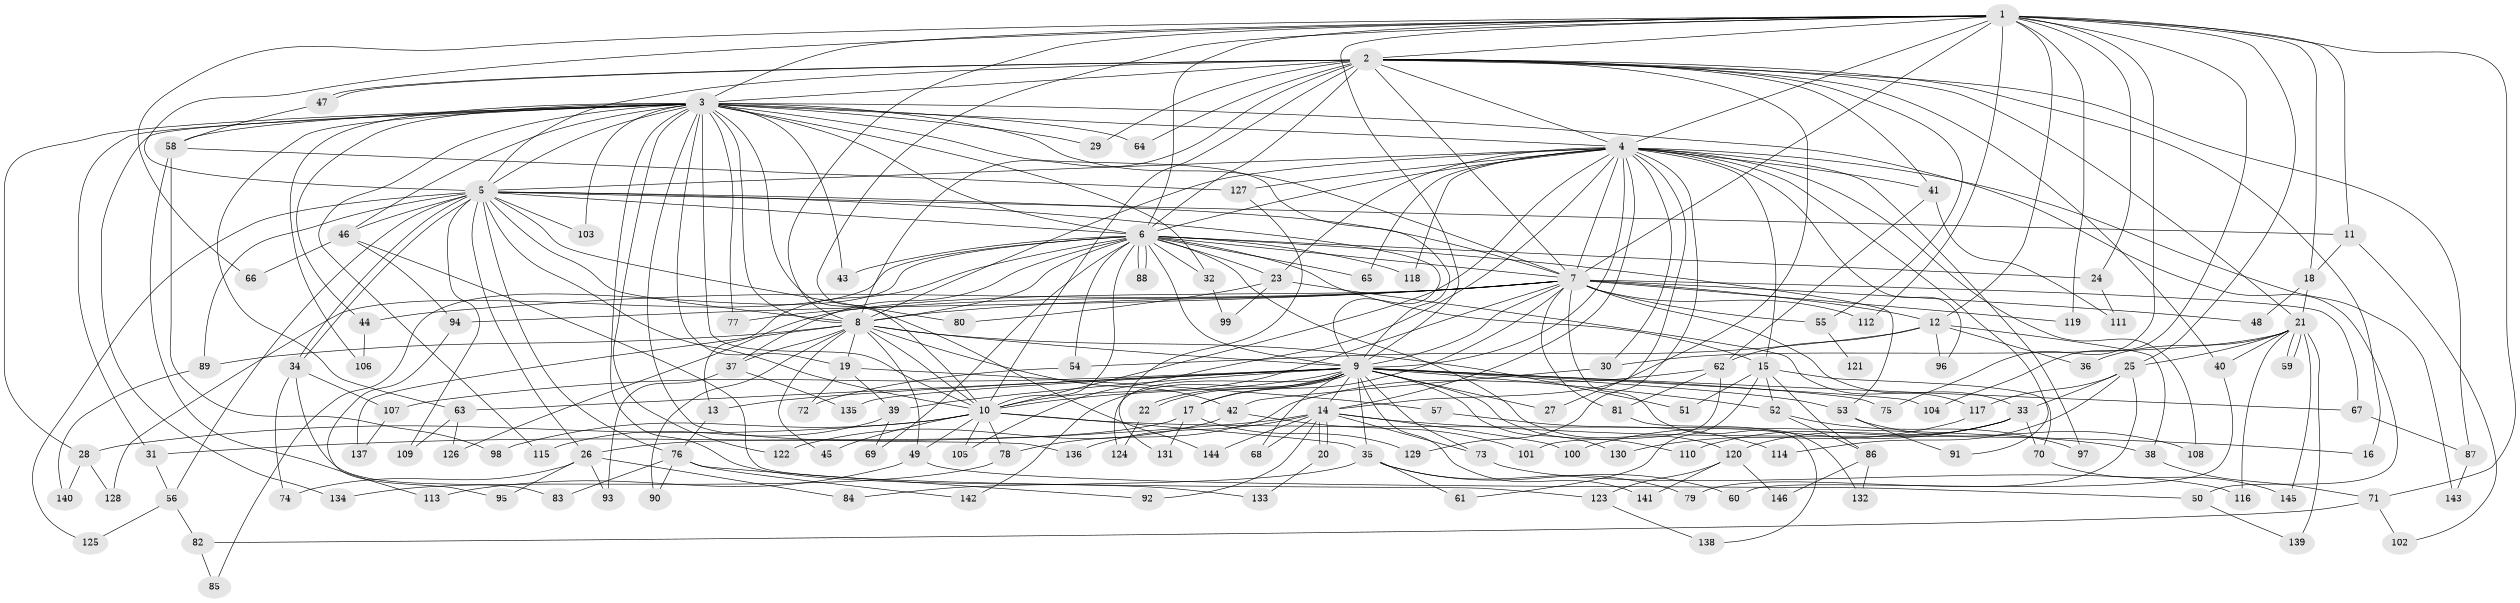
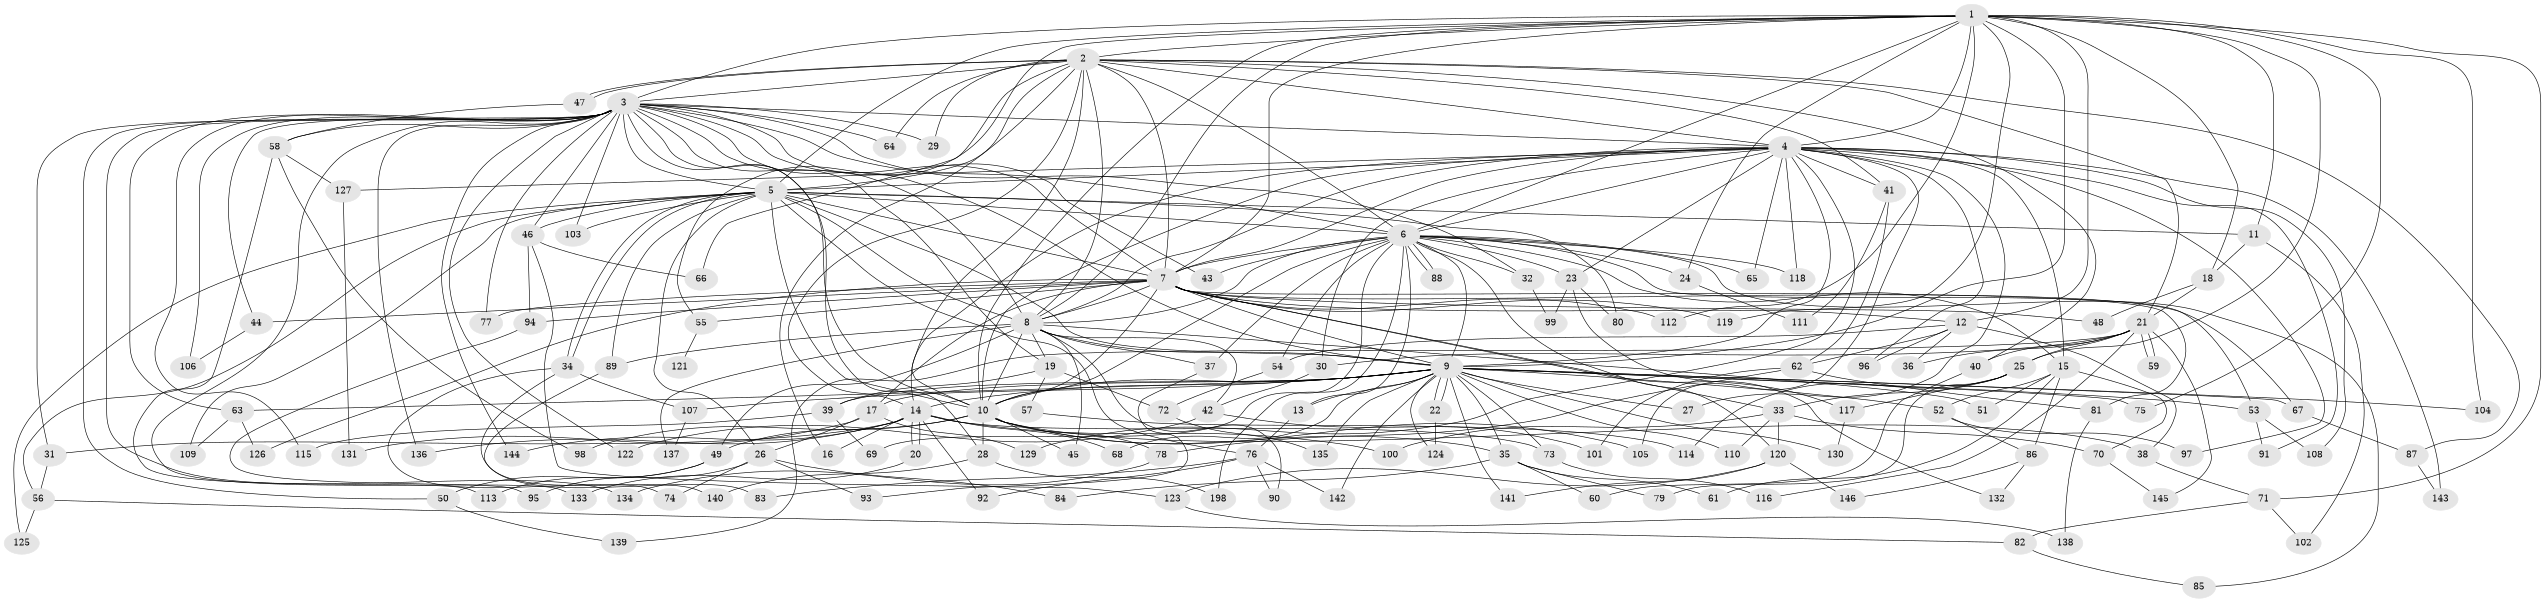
edge "37" -- "135": now "72" -- "135"
node "128": label "128" -> "198"
